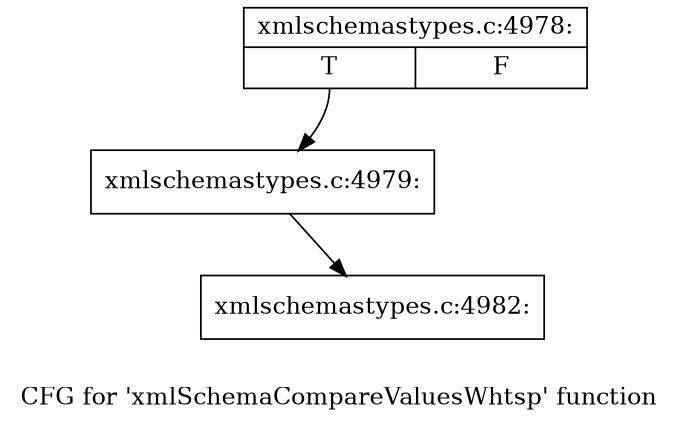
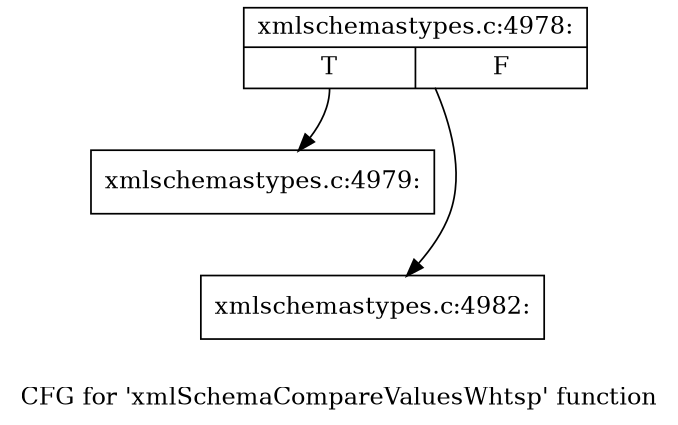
edge "xmlschemastypes.c:4979:" -> "xmlschemastypes.c:4982:": now "xmlschemastypes.c:4978:" -> "xmlschemastypes.c:4982:"
